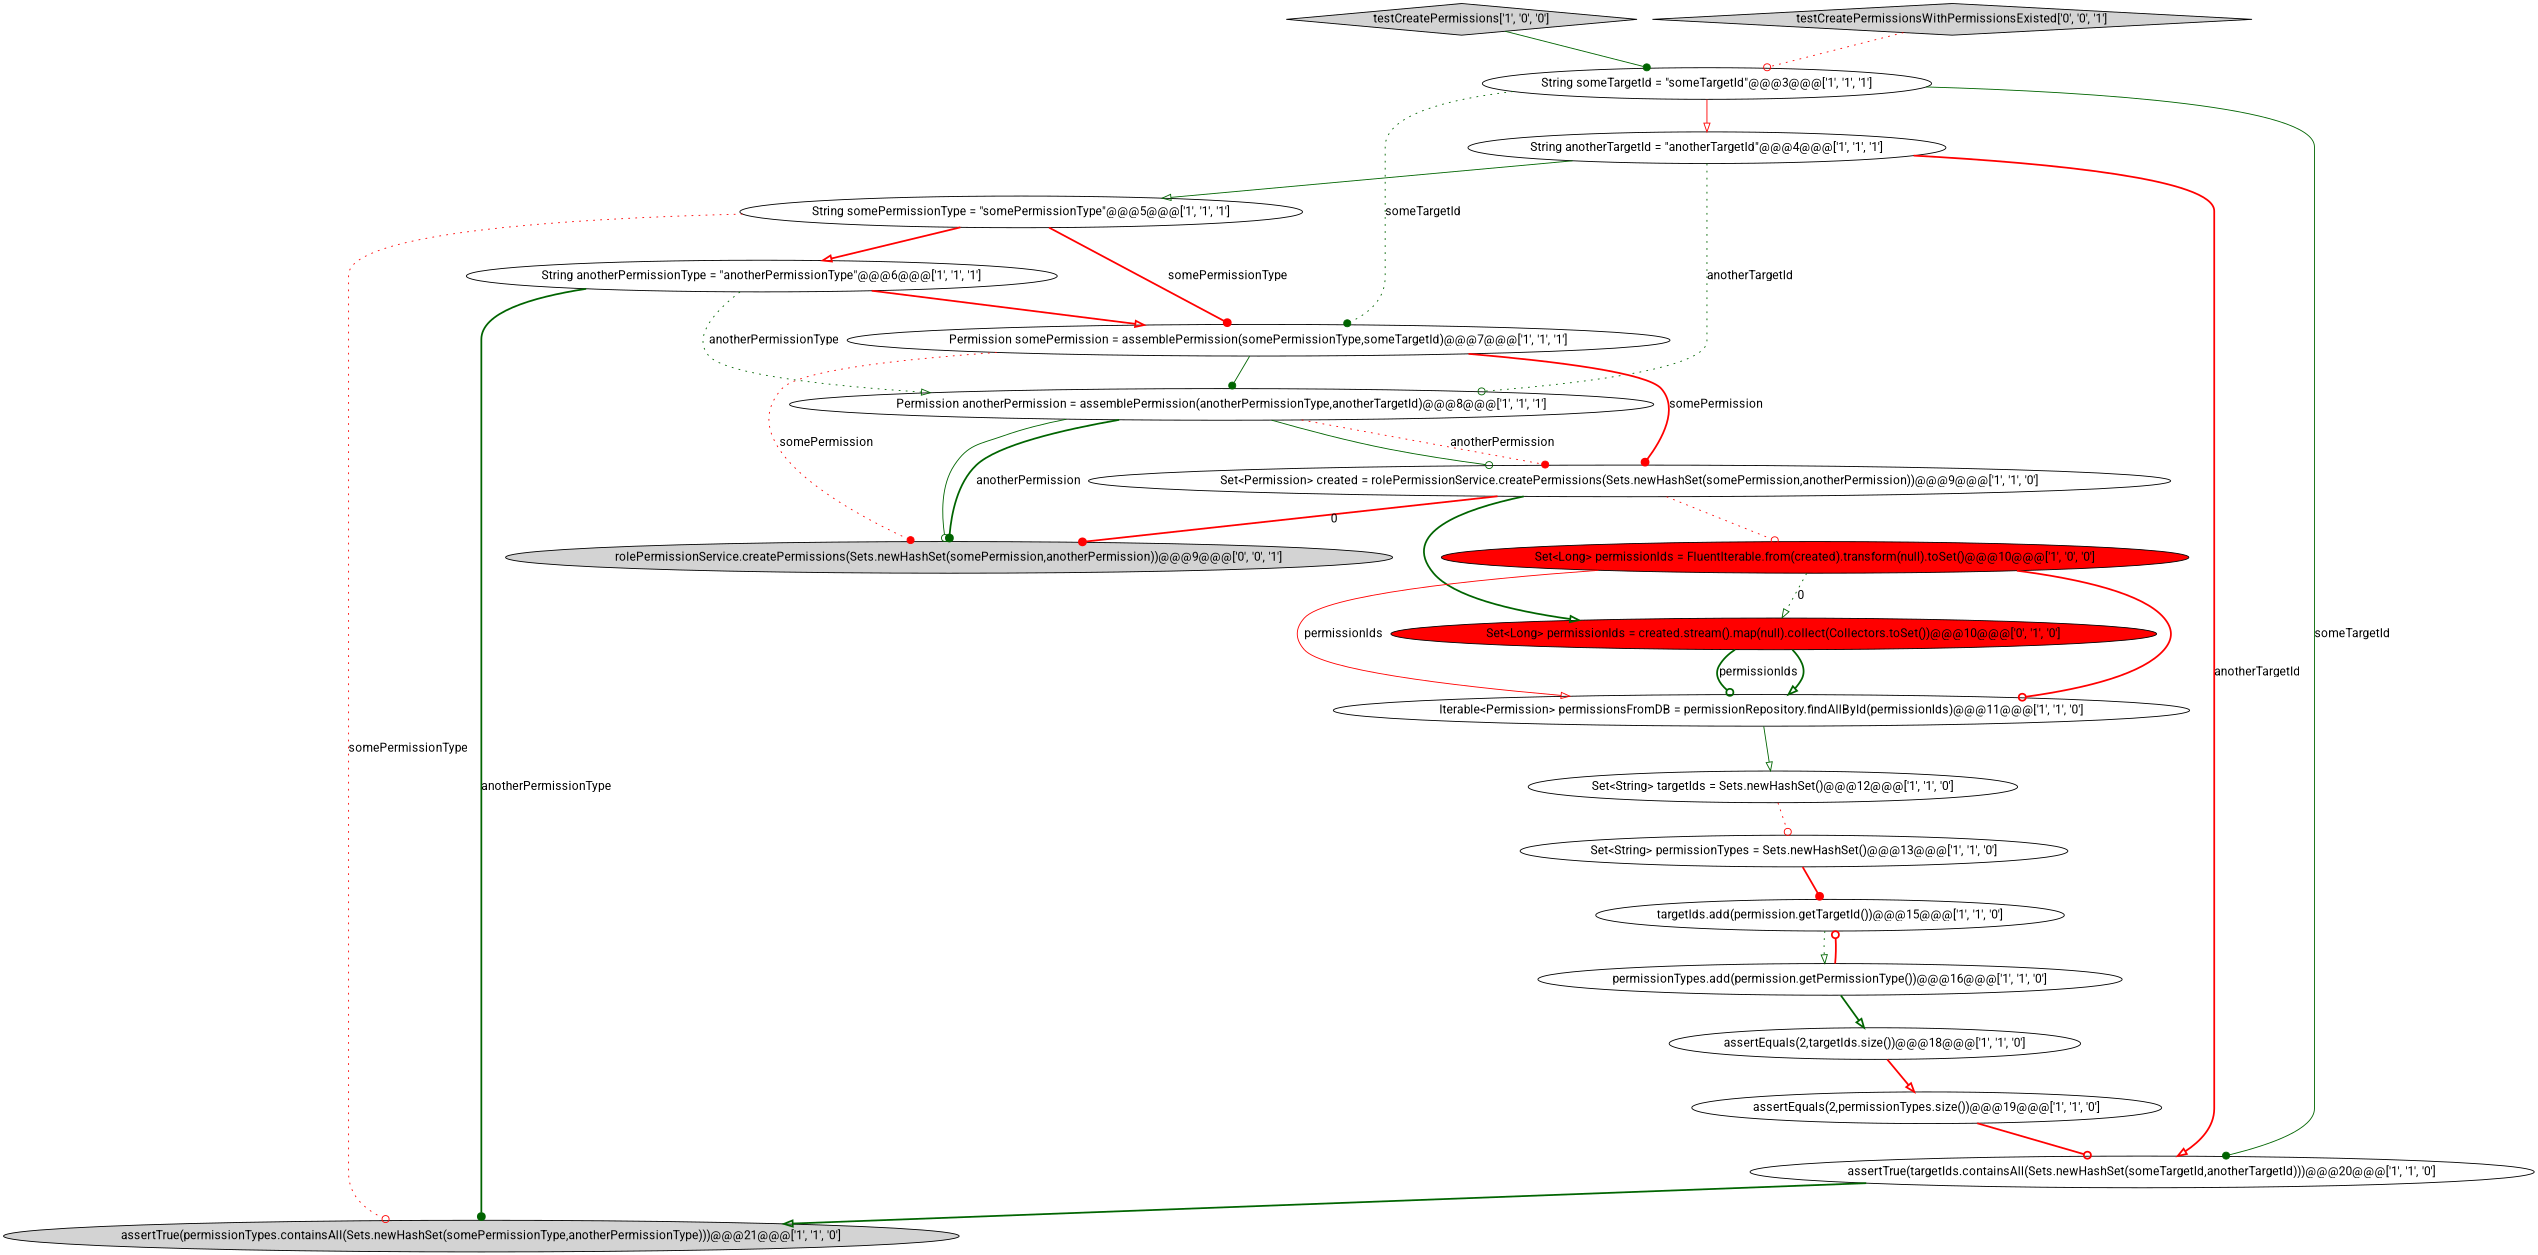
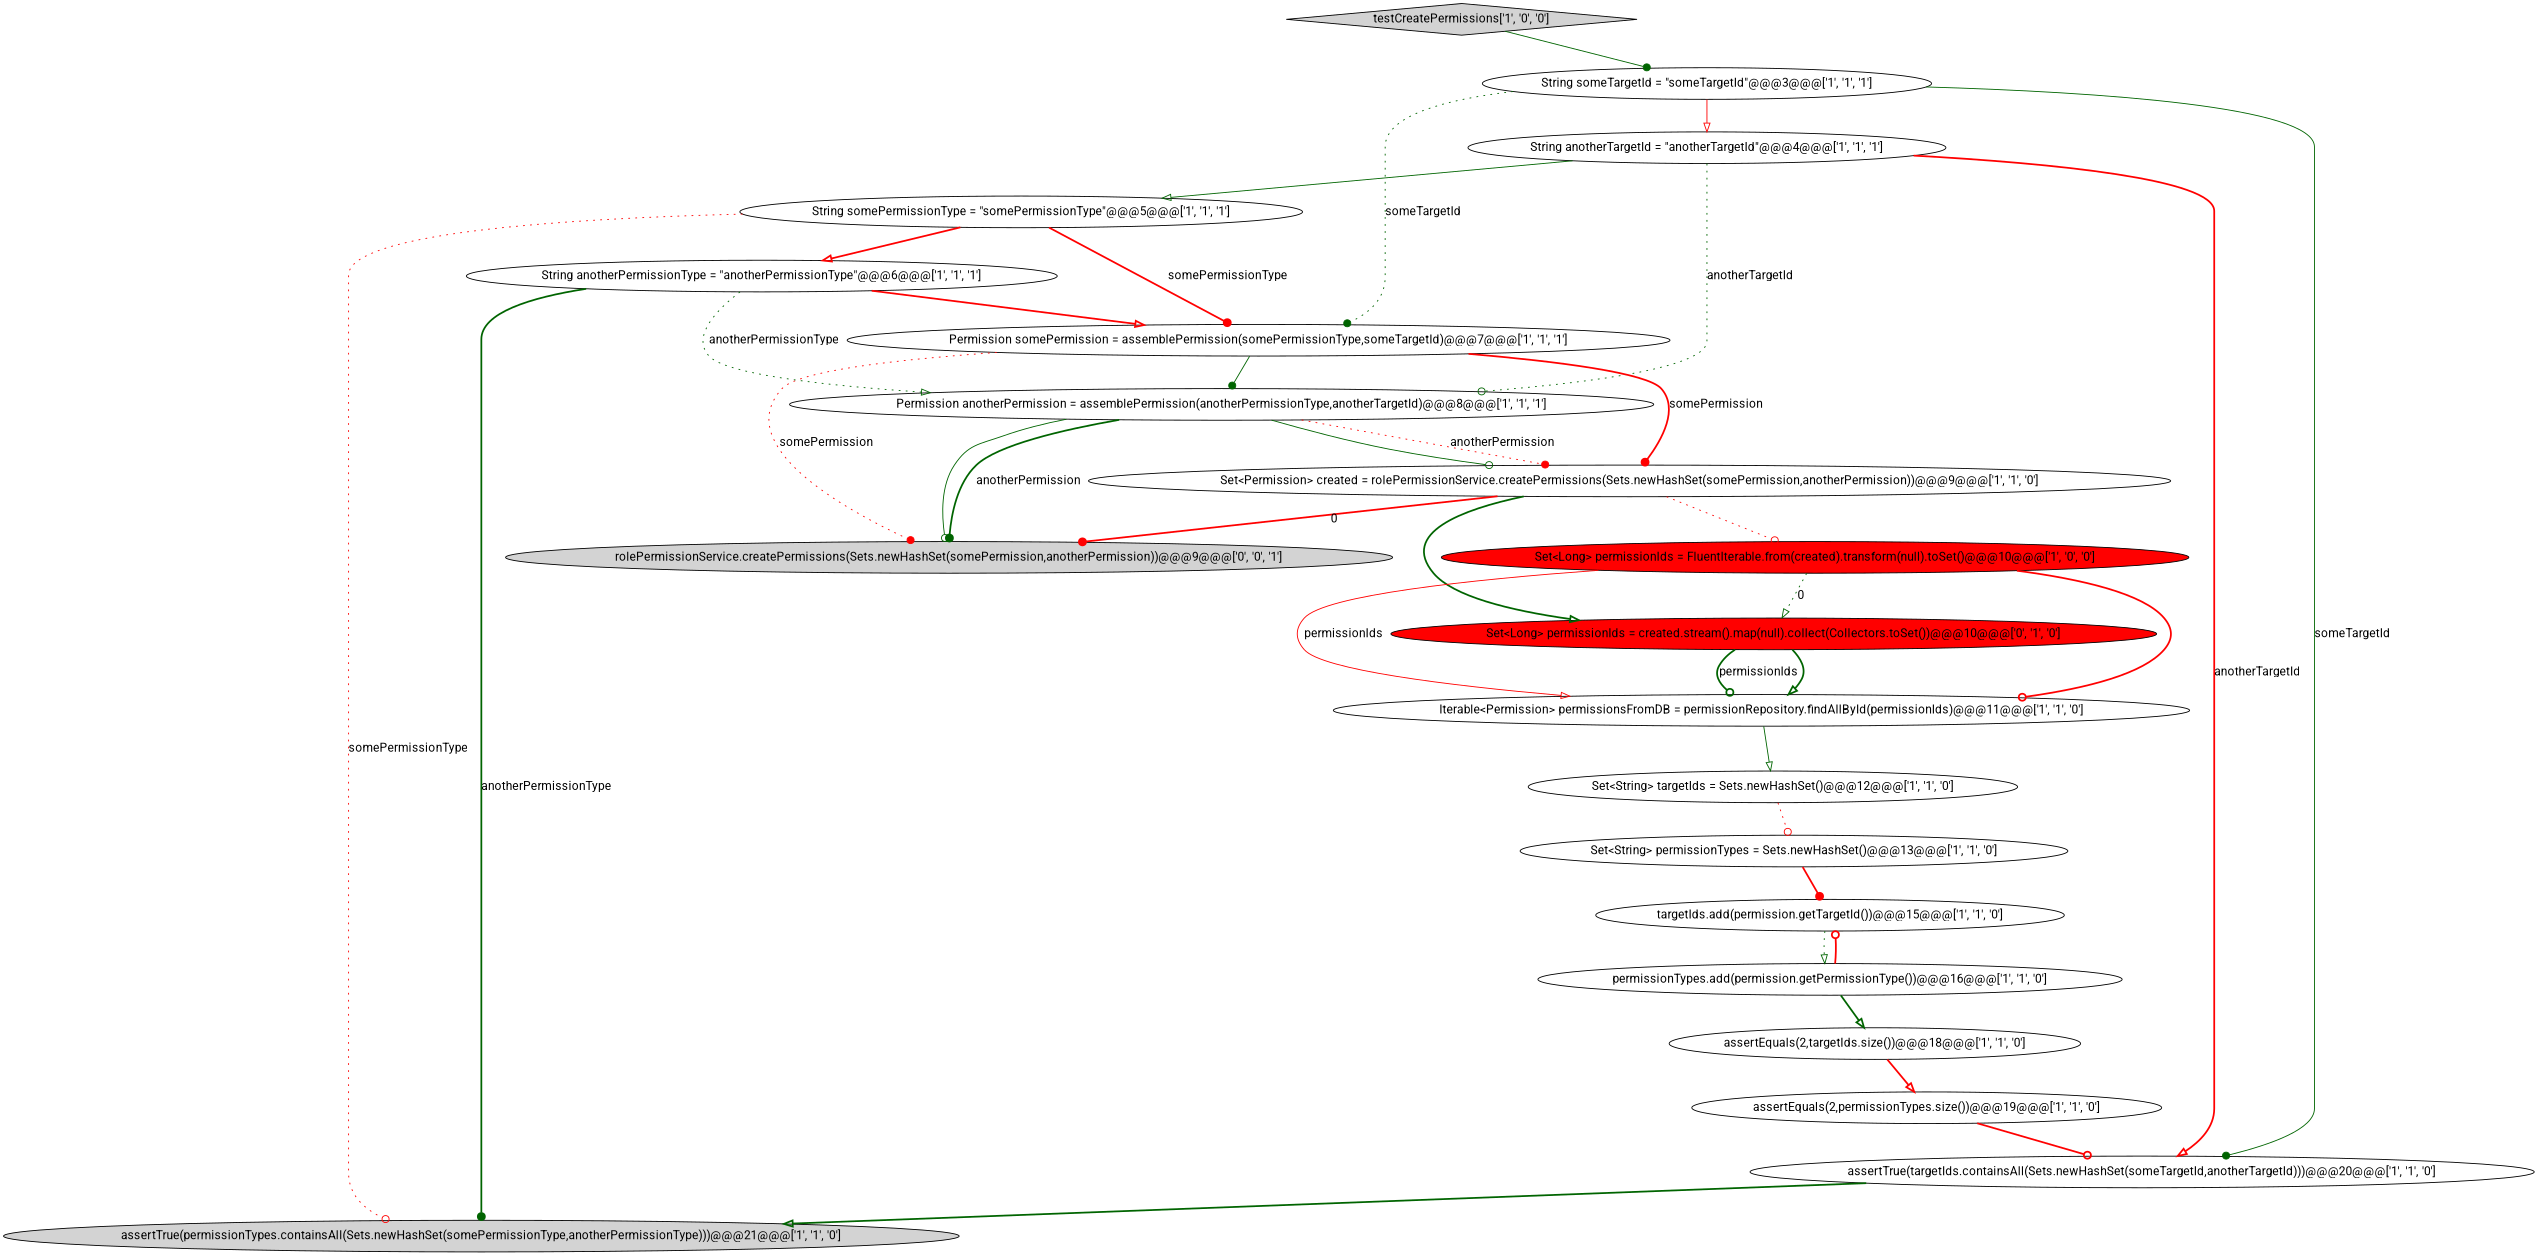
node "testCreatePermissionsWithPermissionsExisted['0', '0', '1']": removed
